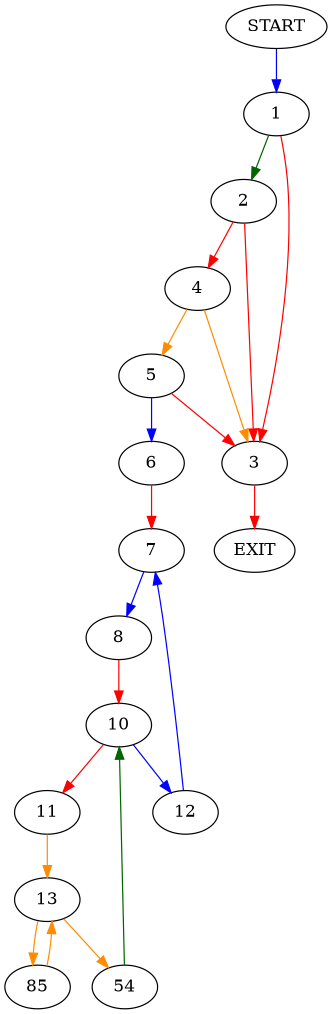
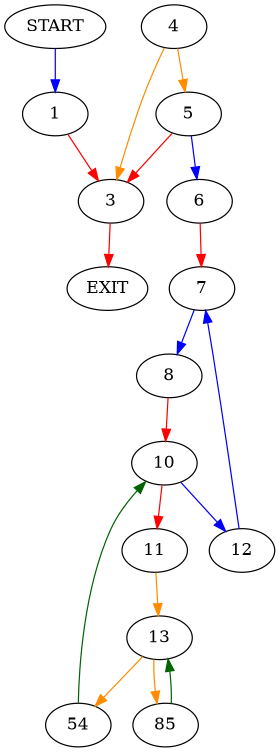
node "2": removed
edge "85" -> "13": color darkorange -> darkgreen
